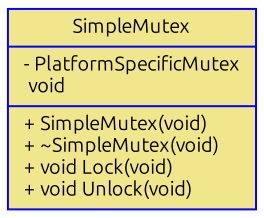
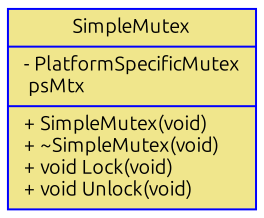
node "SimpleMutex": text "void" -> "psMtx"
